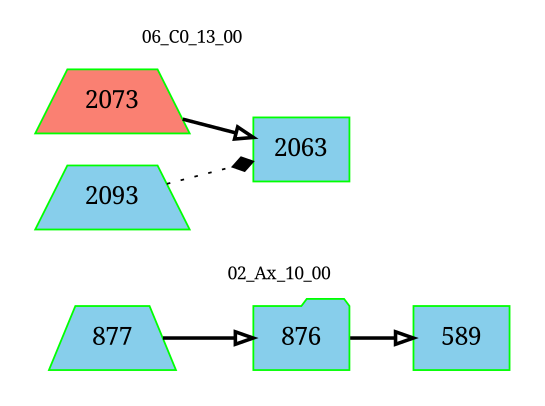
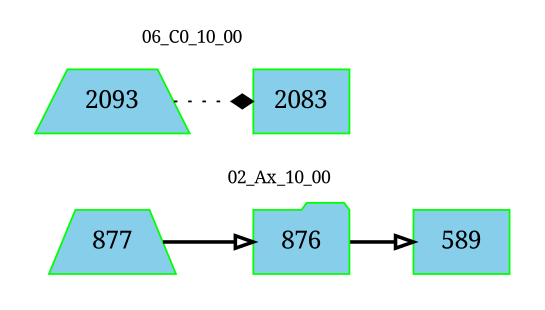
cluster "06_C0_13_00": label "06_C0_13_00" -> "06_C0_10_00"
node "2073": removed
node "2063": label "2063" -> "2083"
